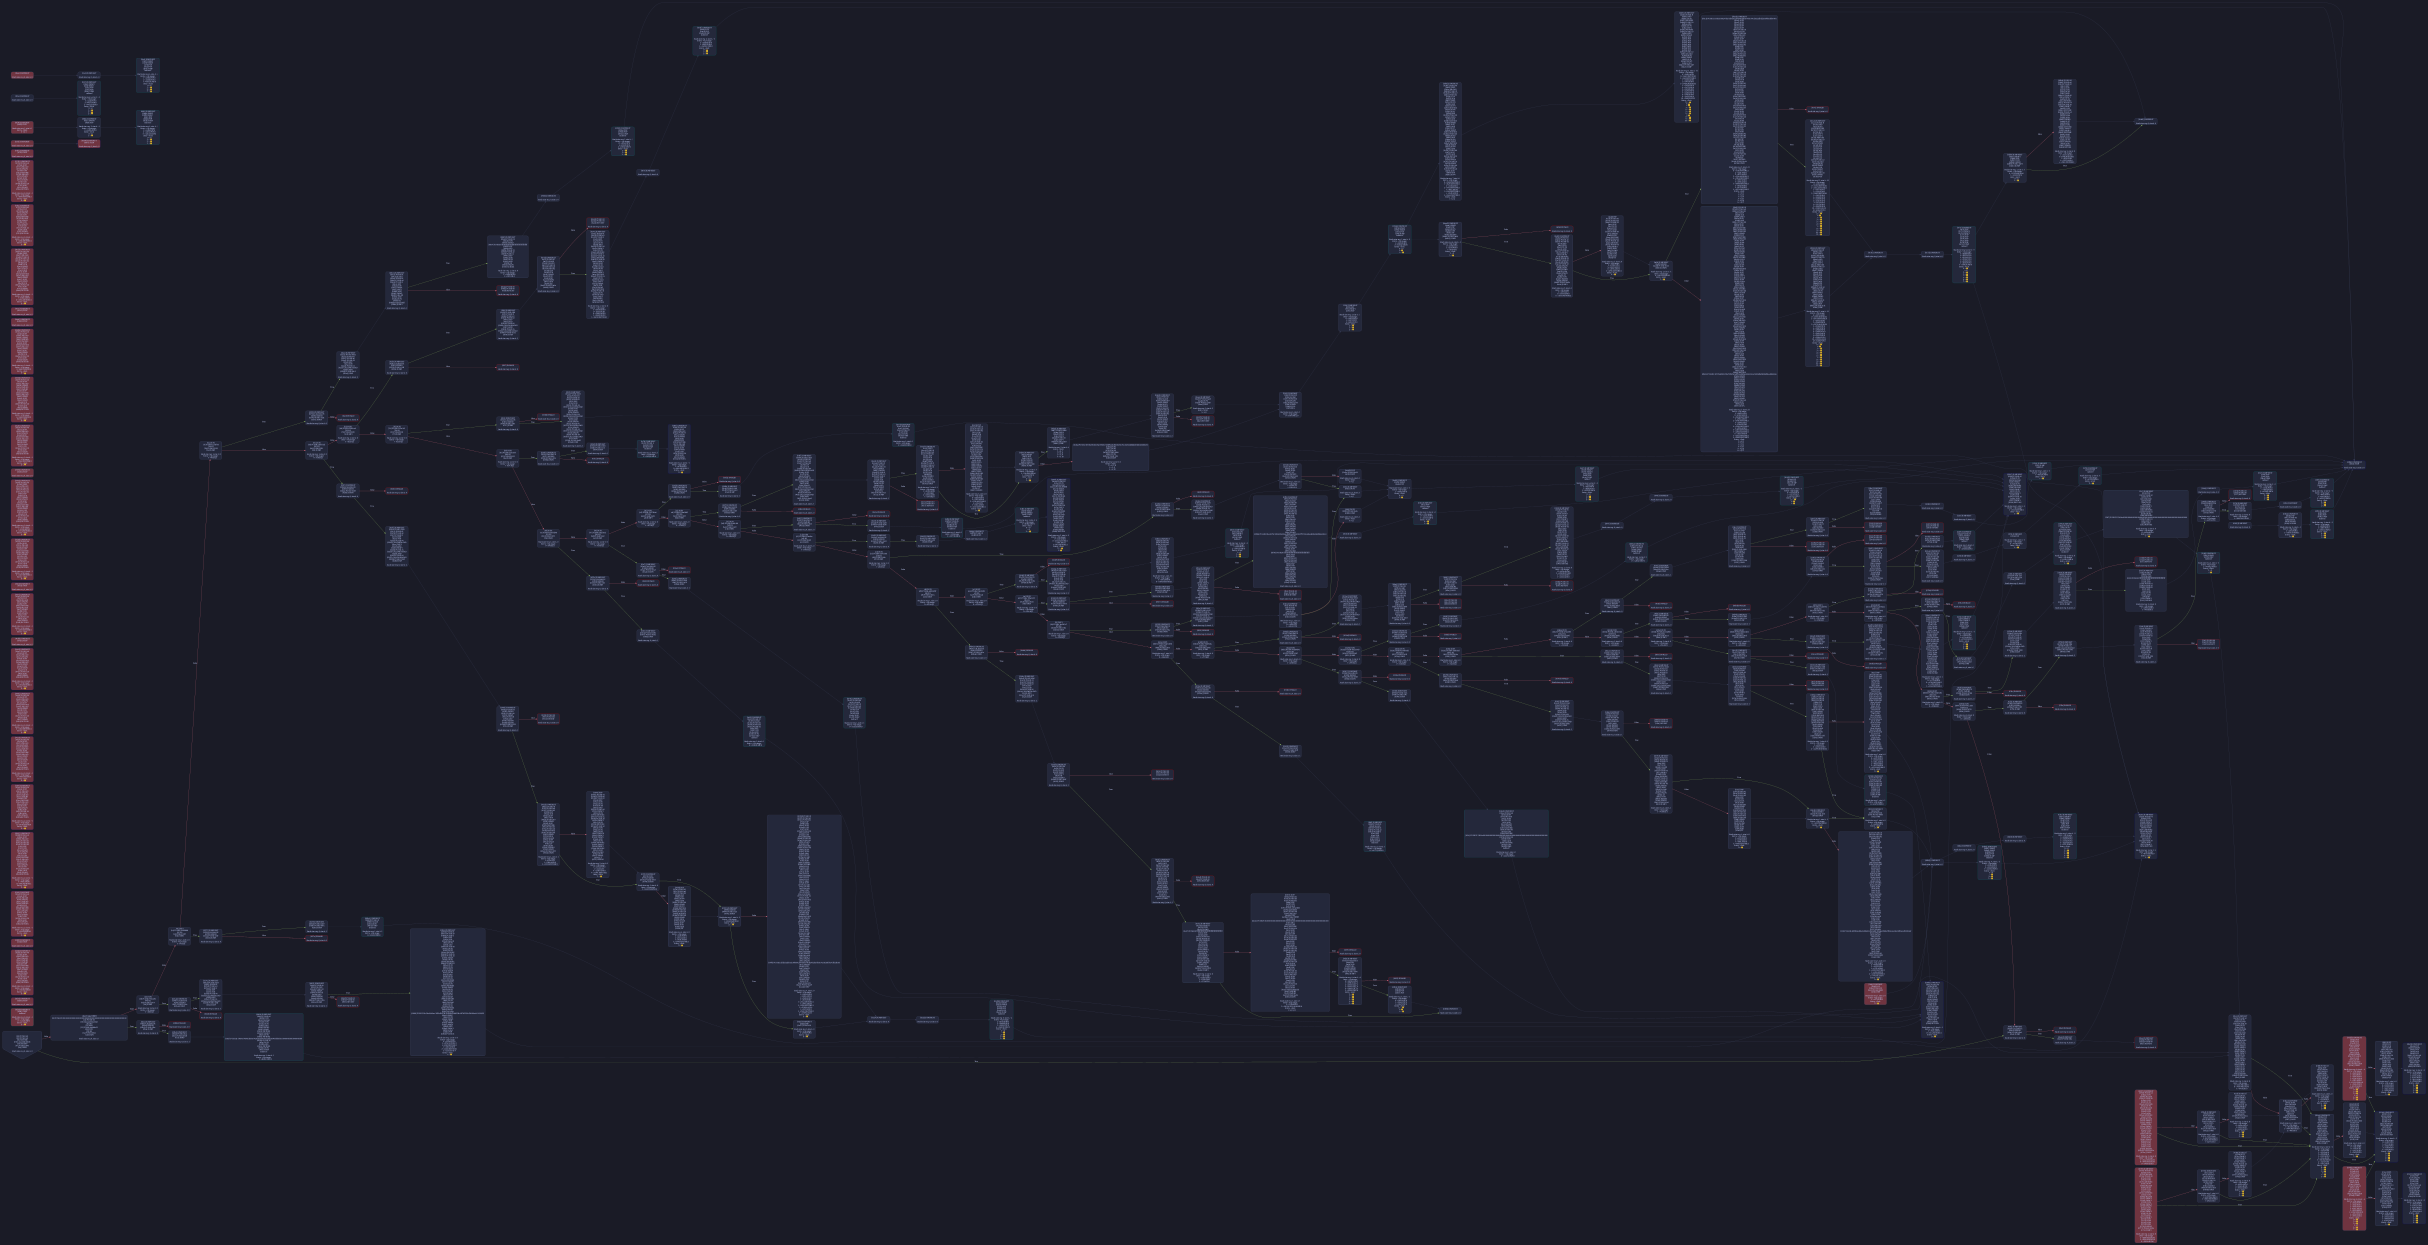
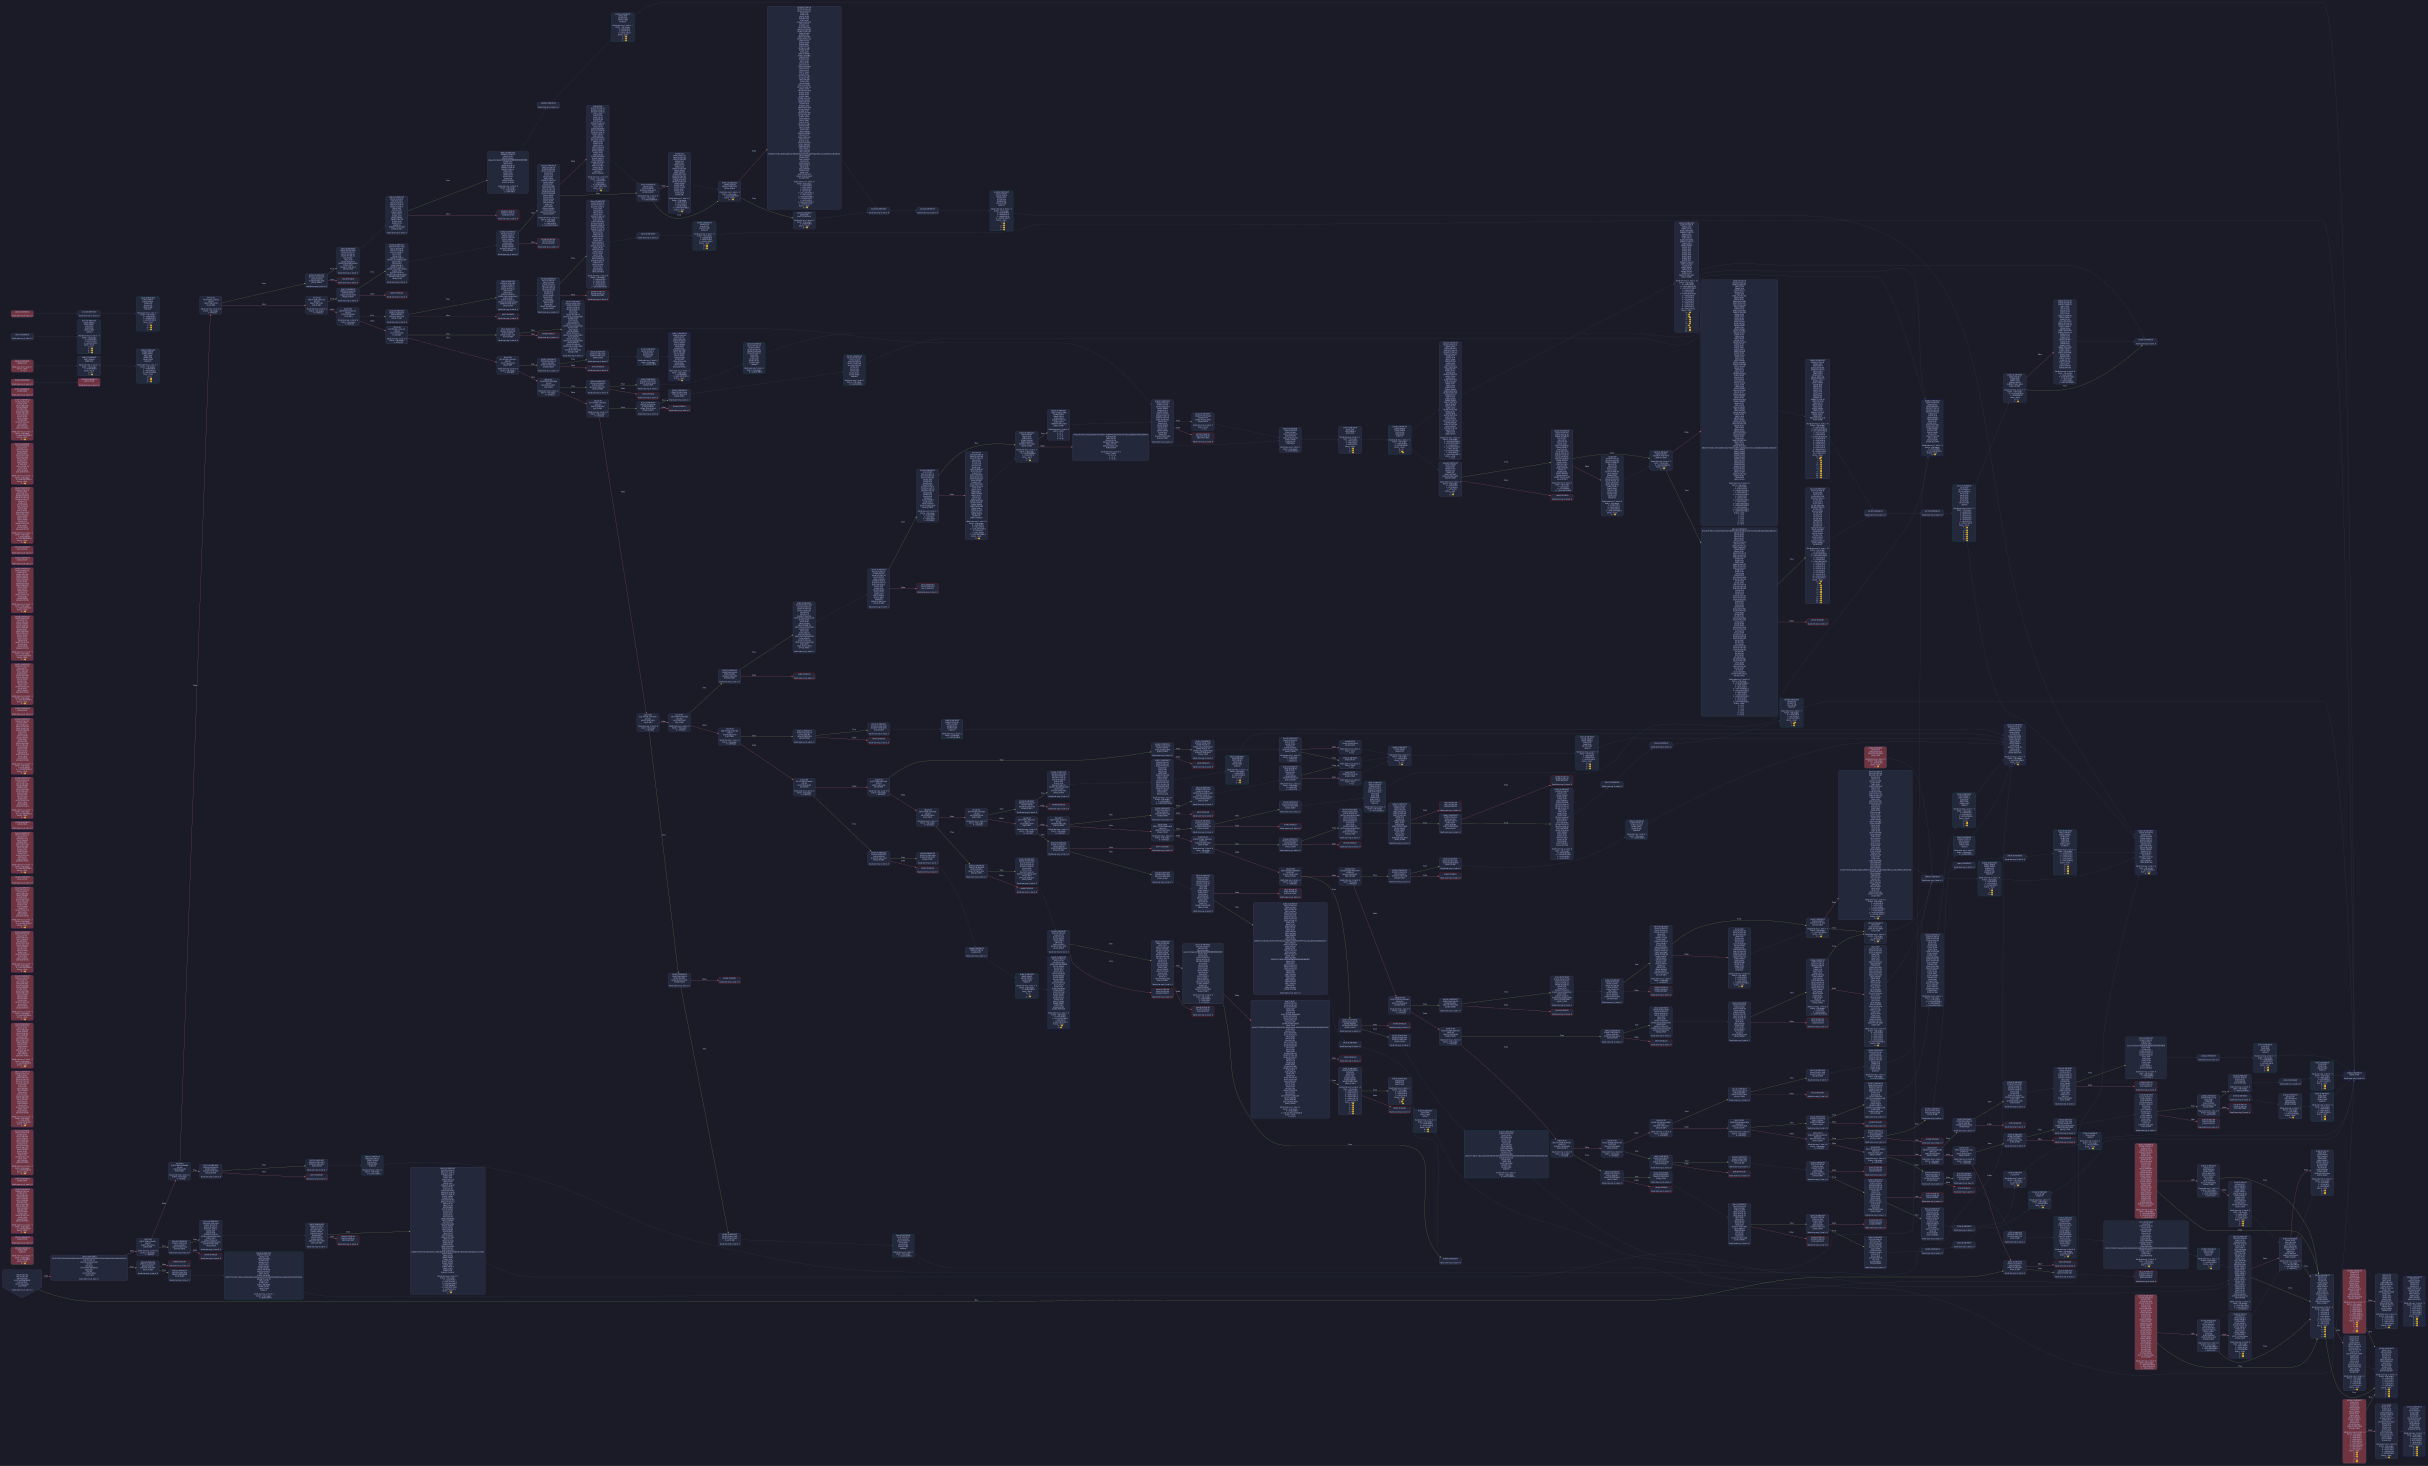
node "[0460] INVALID Stack size req: 0, sizeΔ: 0": added
